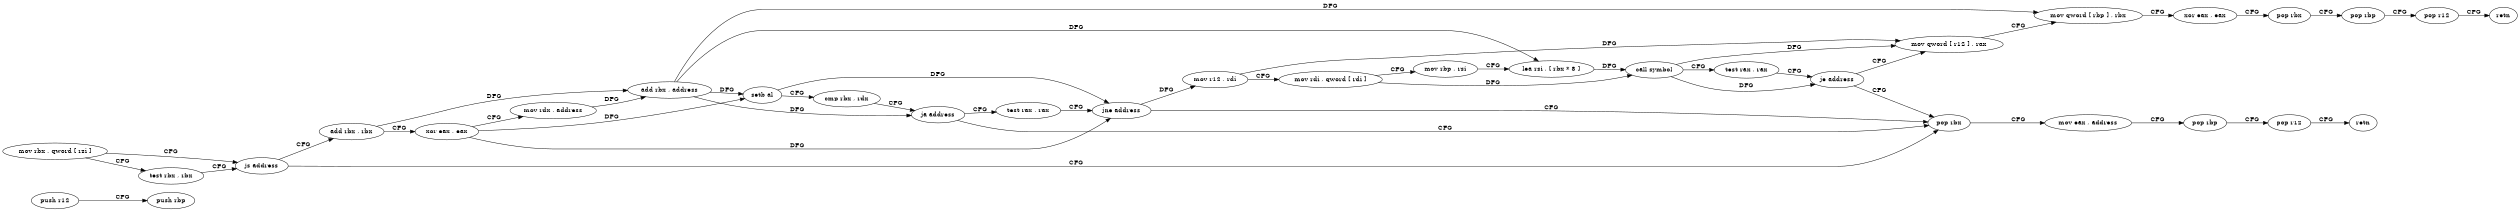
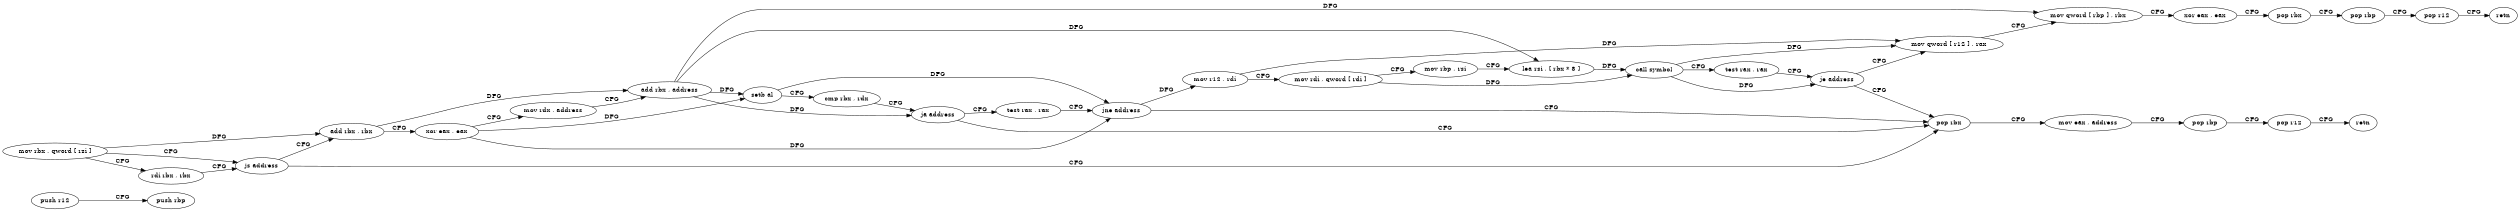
edge "mov rdx , address" -> "add rbx , address": label "DFG" -> "CFG"
edge "mov rbx , qword [ rsi ]" -> "add rbx , rbx": added, label "DFG"
node "test rbx , rbx": label "test rbx , rbx" -> "rdi rbx , rbx"
